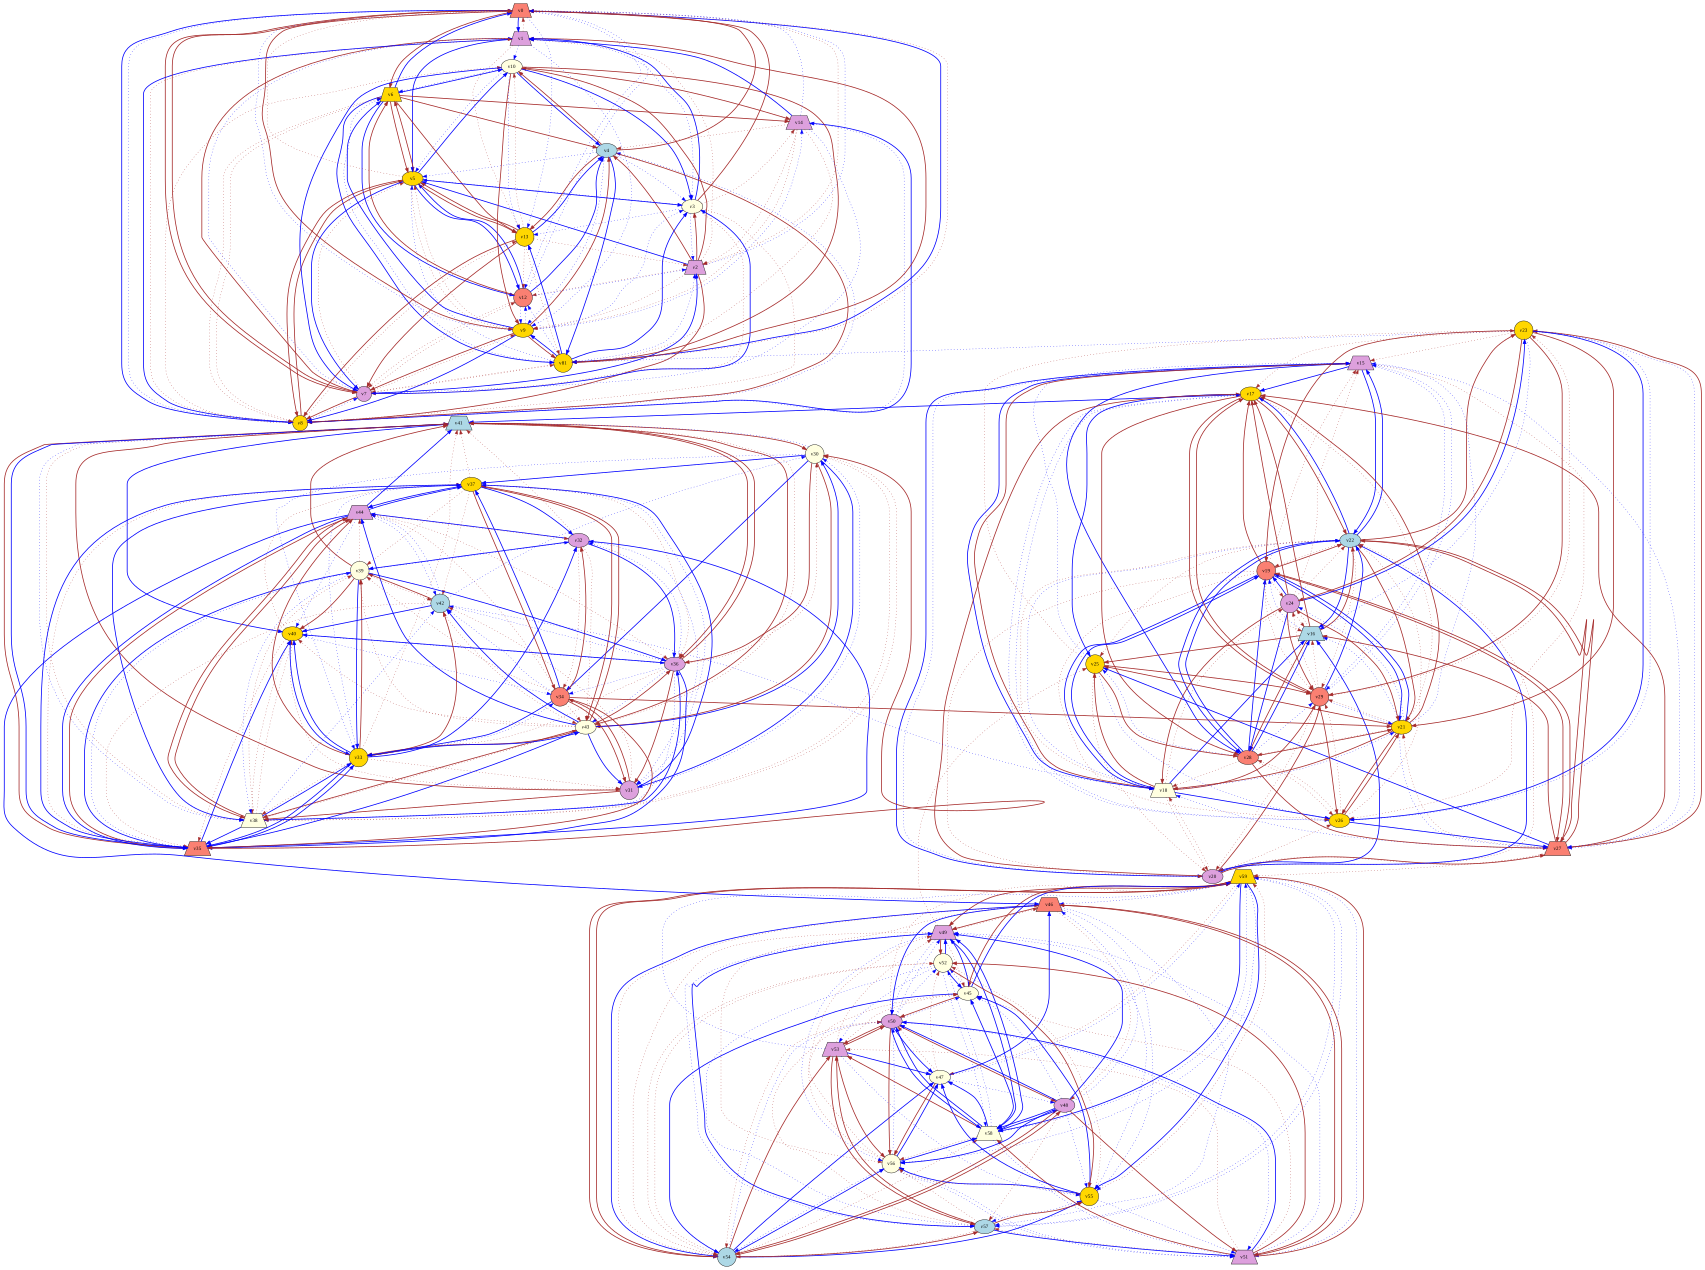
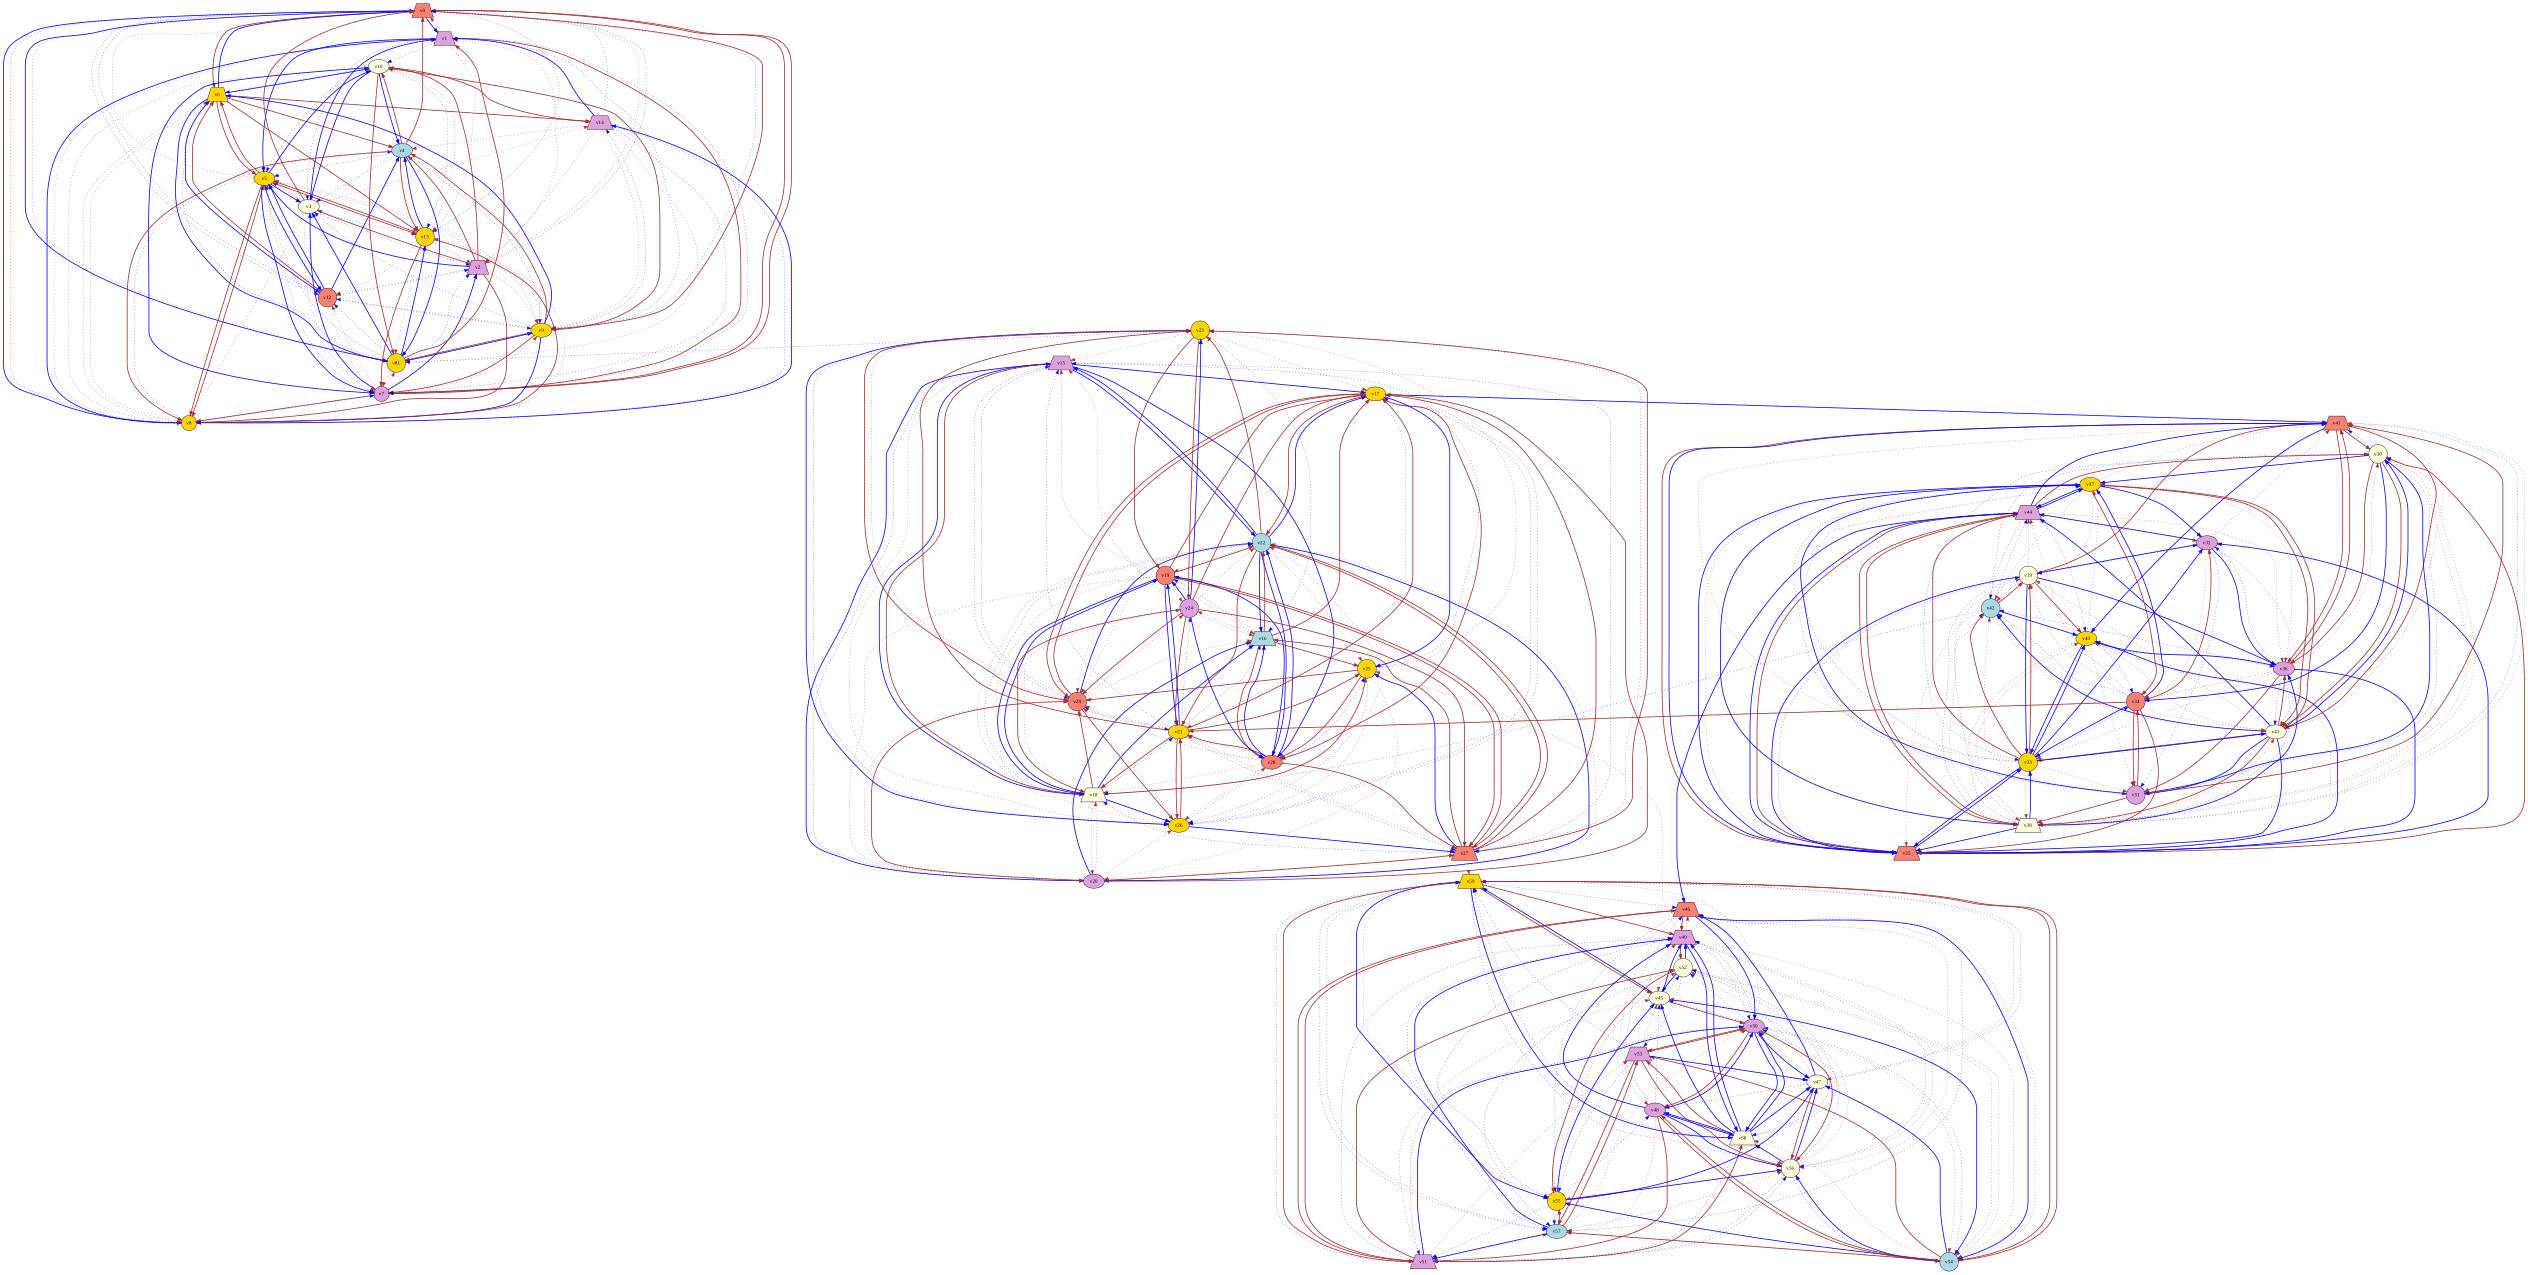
node "v41": fillcolor lightblue -> salmon
edge "v44" -> "v30": added
node "v22": shape ellipse -> circle
edge "v23" -> "v21": reversed
edge "v24" -> "v27": added
edge "v48" -> "v55": reversed
